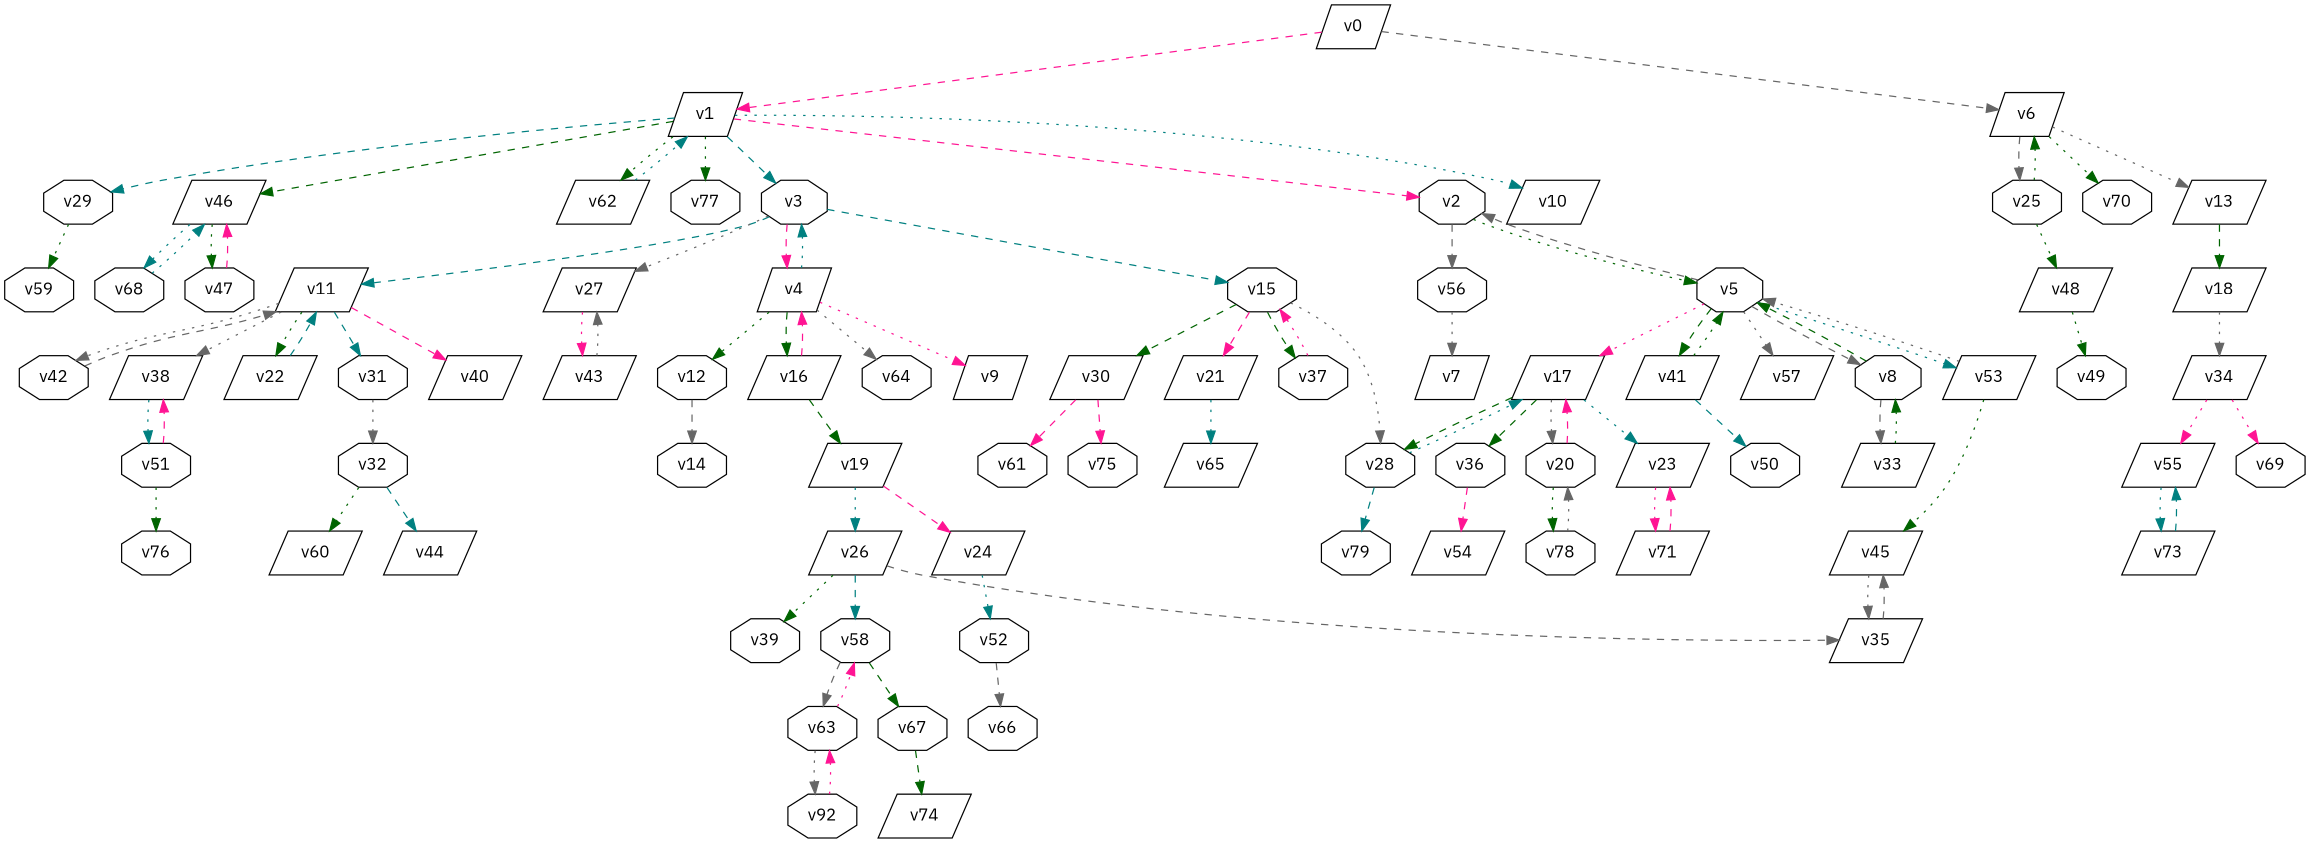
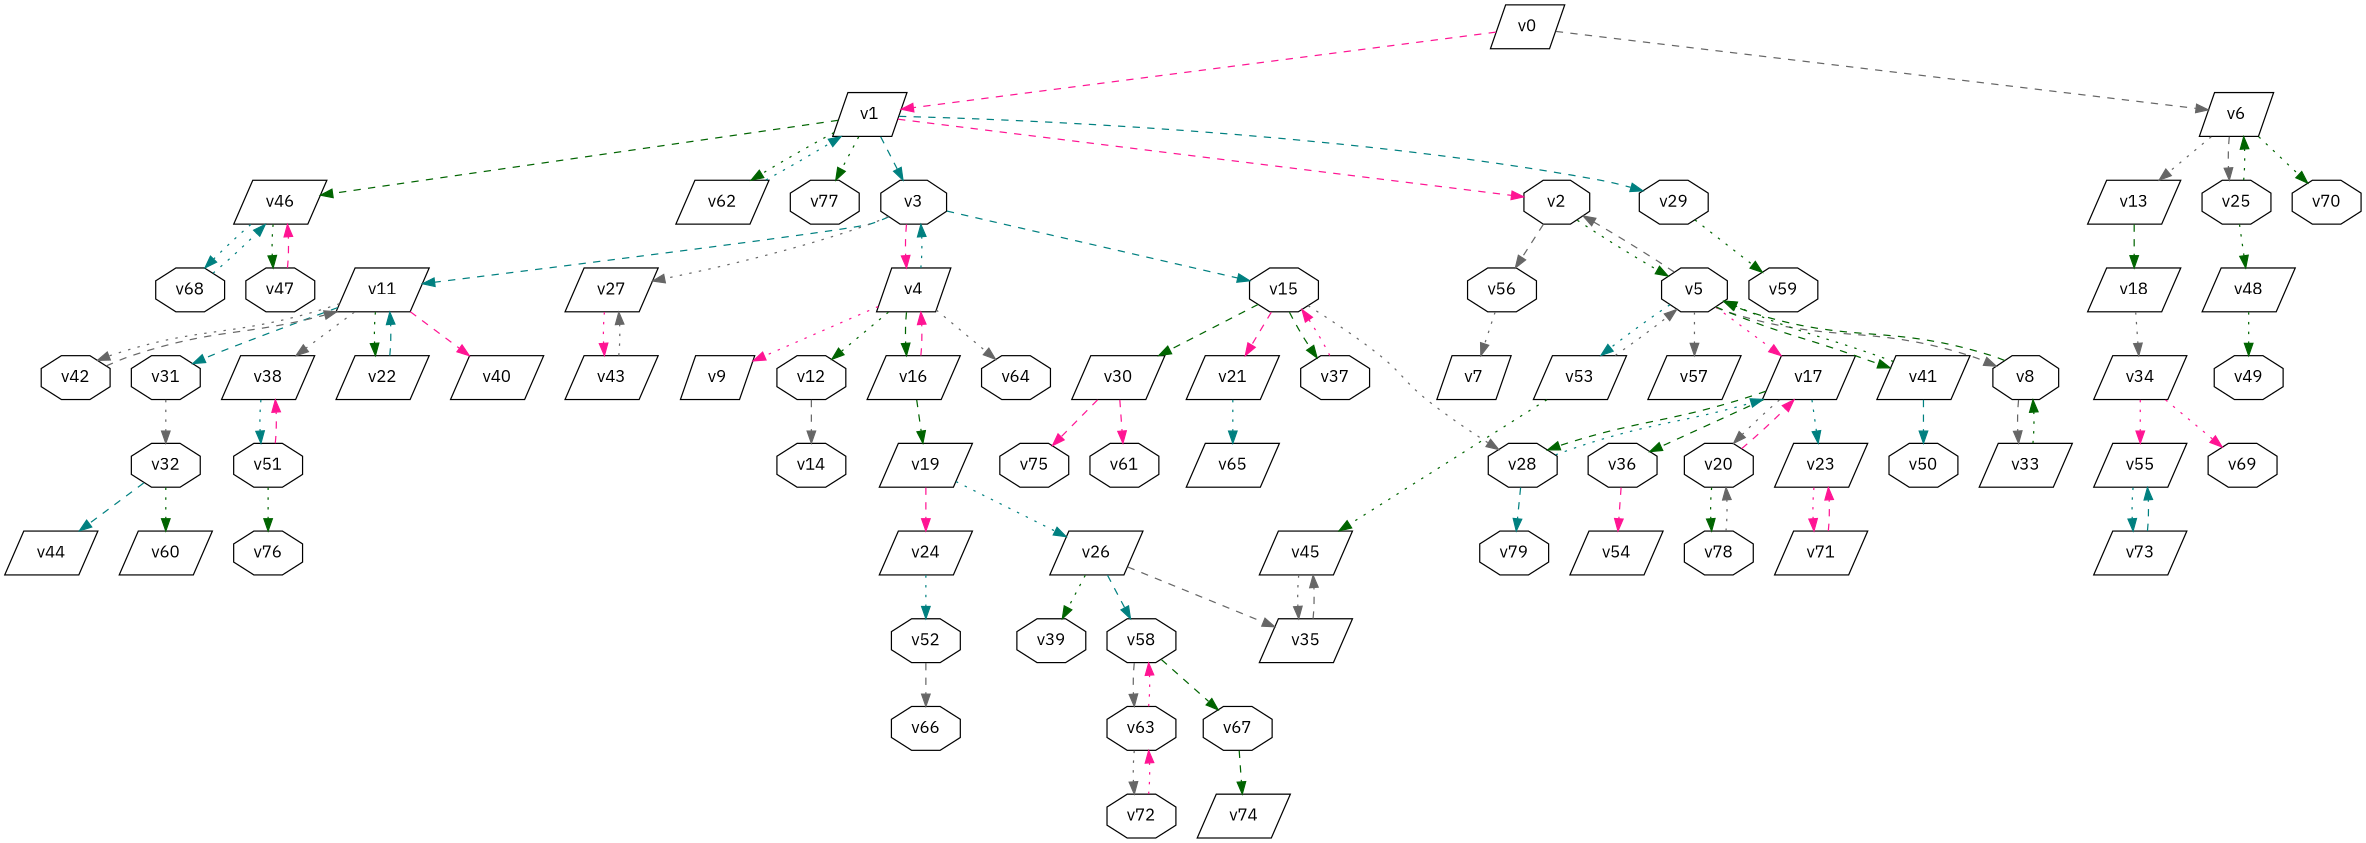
node "v10": removed
node "v92": label "v92" -> "v72"
